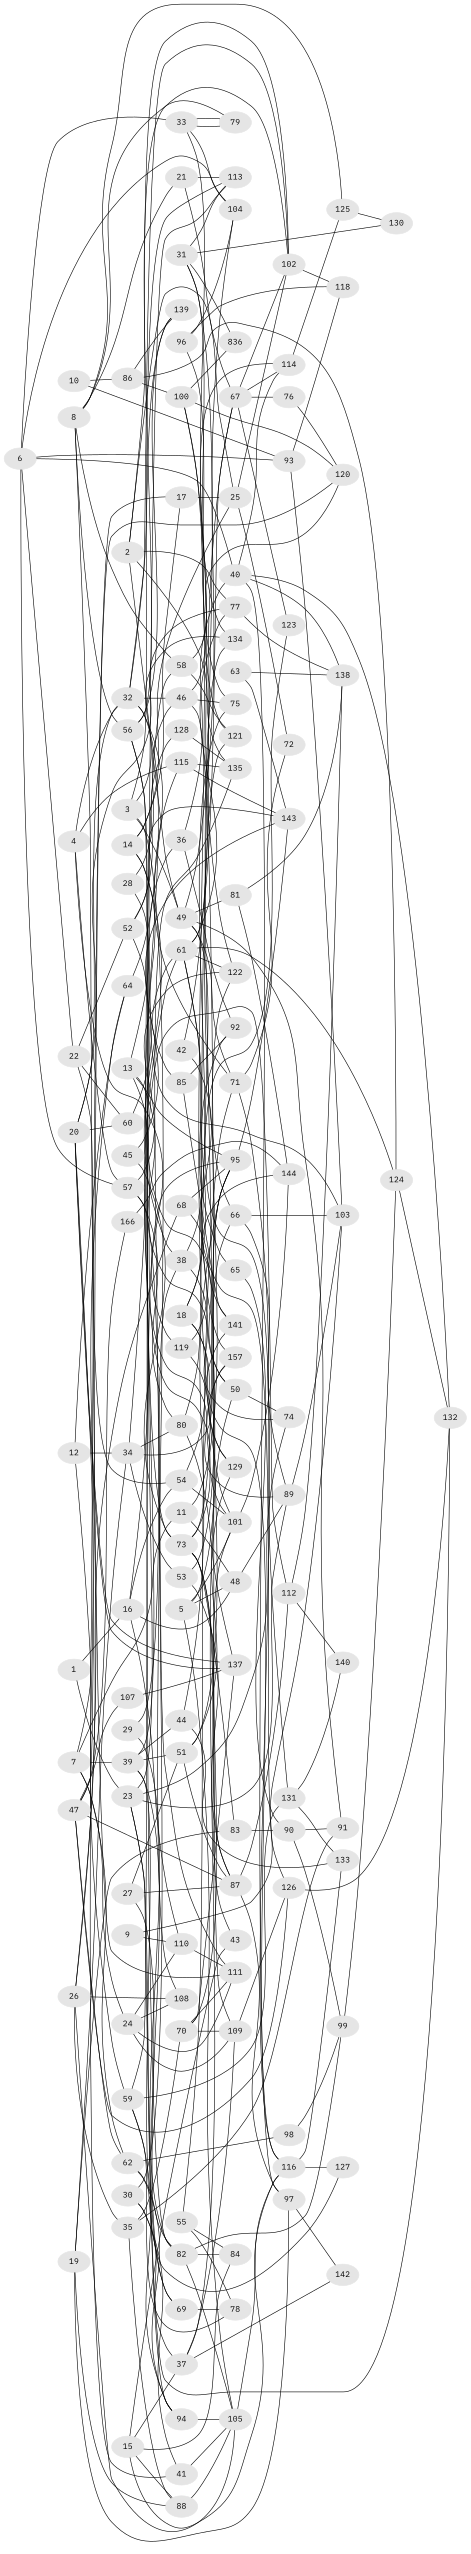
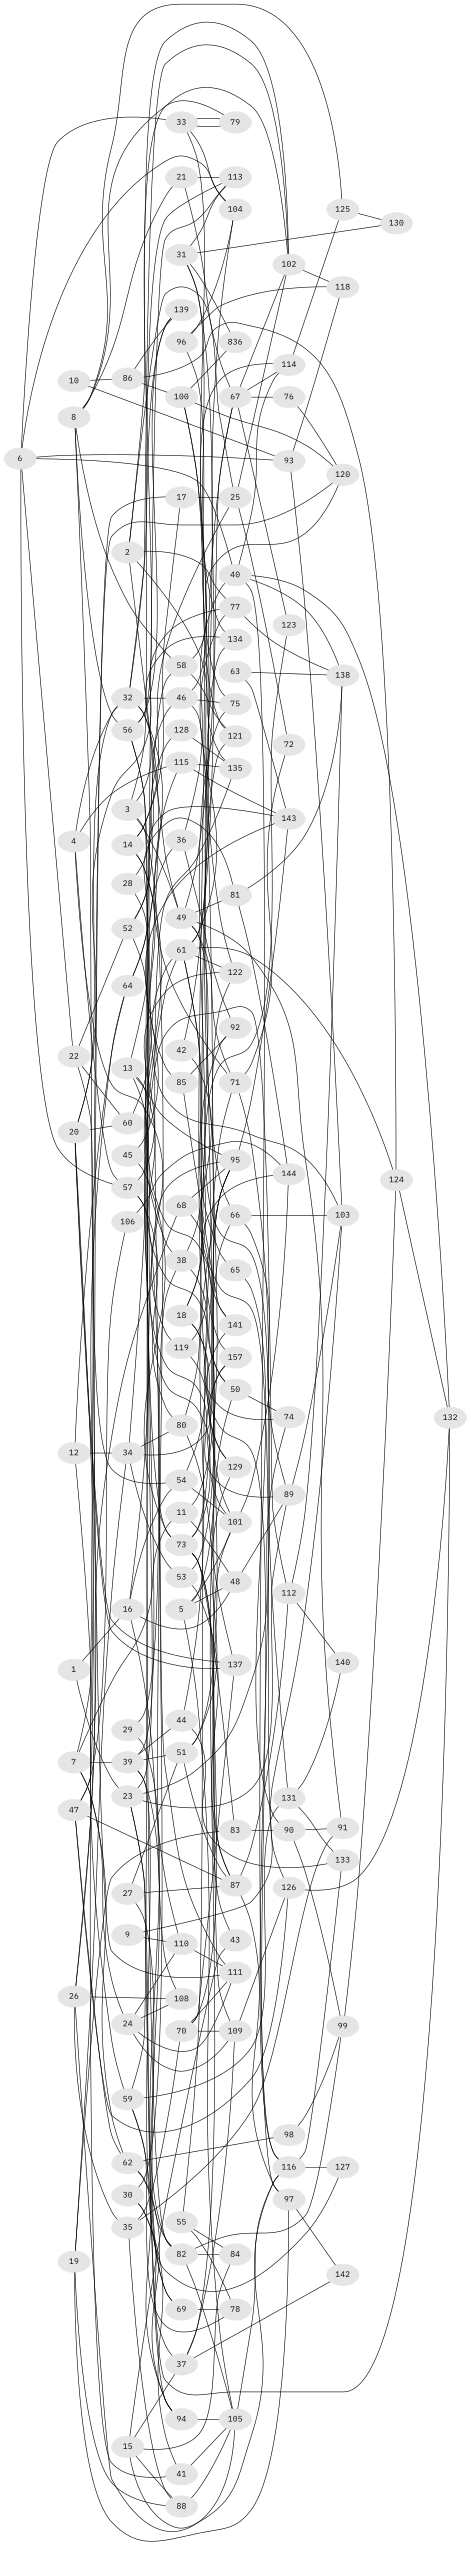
edge "81" -- "64": added
node "166": label "166" -> "106"
node "107": removed
